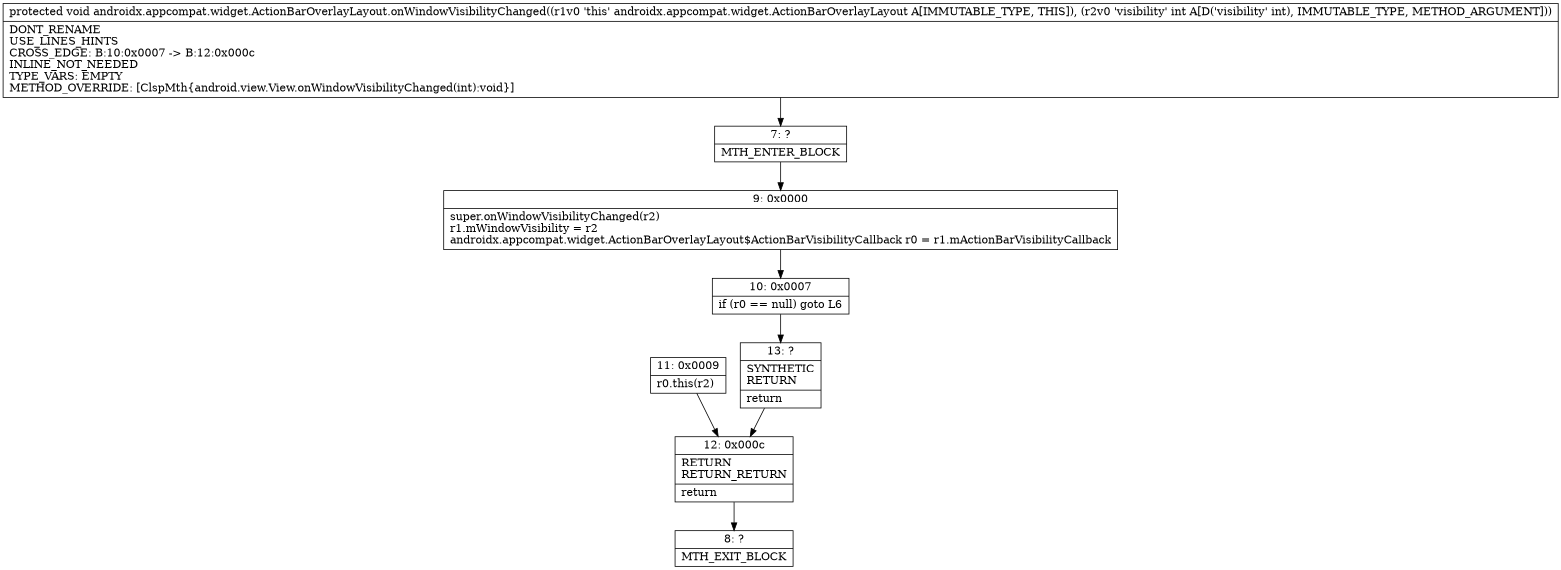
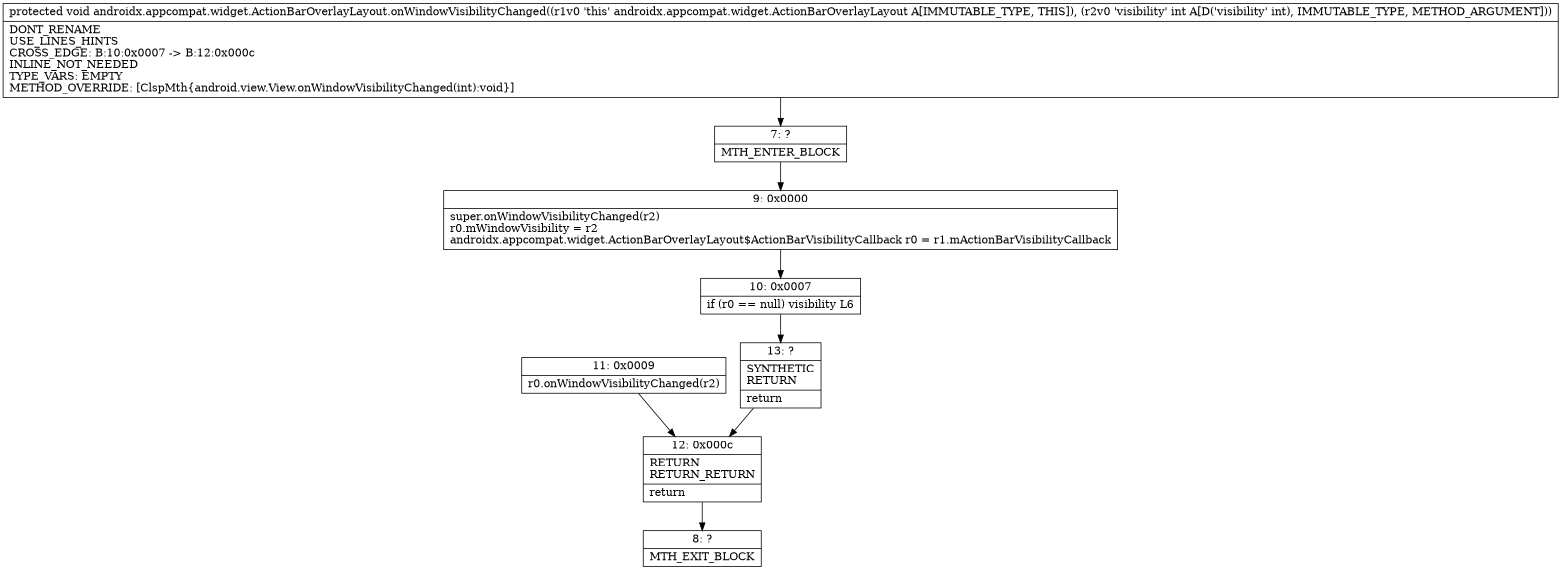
node "9: 0x0000": text "r1.mWindowVisibility = r2" -> "r0.mWindowVisibility = r2"
node "10: 0x0007": text "if (r0 == null) goto L6" -> "if (r0 == null) visibility L6"
node "11: 0x0009": text "r0.this(r2)" -> "r0.onWindowVisibilityChanged(r2)"
